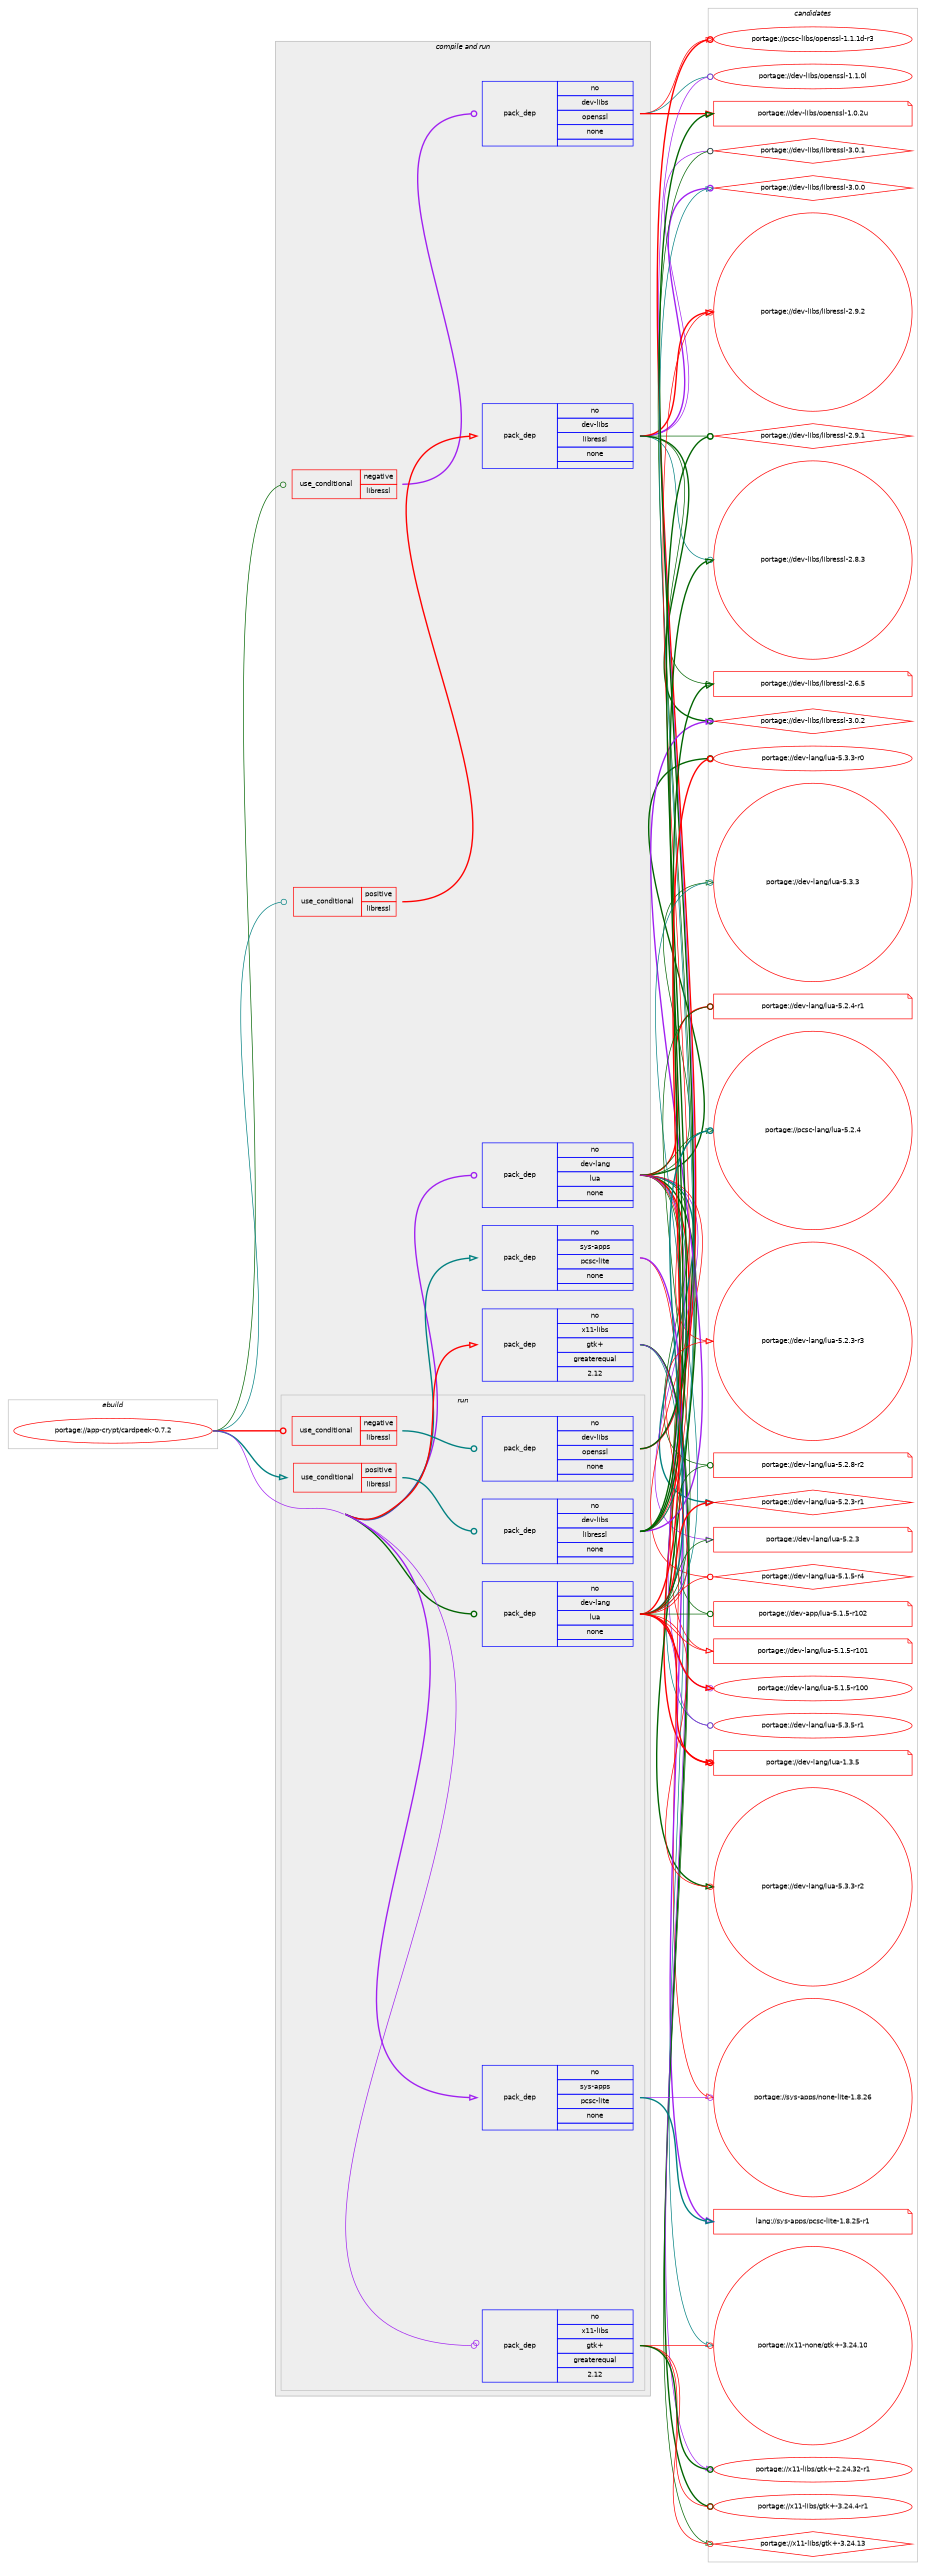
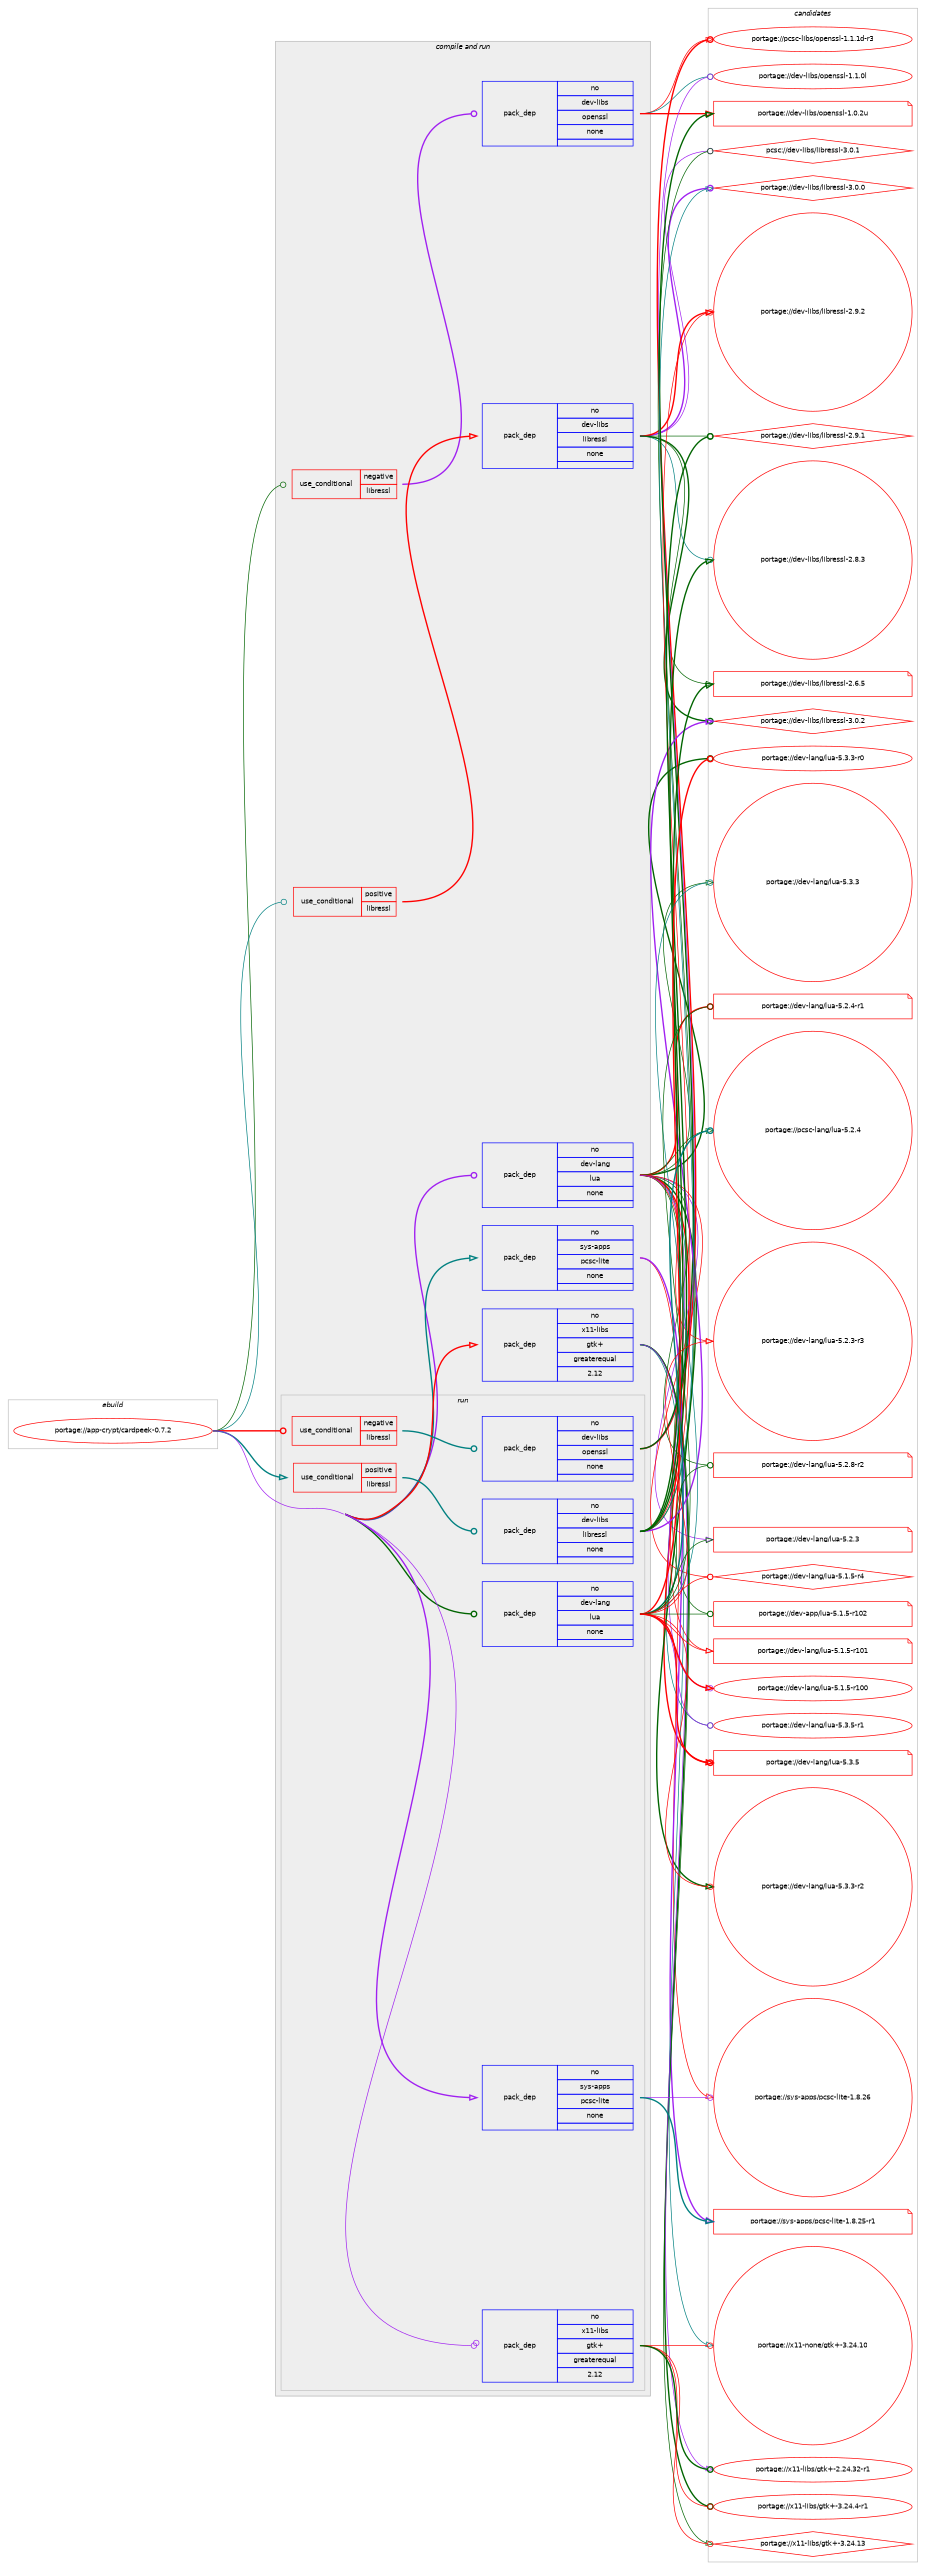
node "portage://dev-libs/libressl-3.0.1": label "portage://dev-libs/libressl-3.0.1" -> "pcsc://dev-libs/libressl-3.0.1"
node "portage://dev-lang/lua-5.2.3-r1": removed
node "portage://dev-lang/lua-1.3.5": label "portage://dev-lang/lua-1.3.5" -> "portage://dev-lang/lua-5.3.5"
node "portage://sys-apps/none-lite-1.8.26": label "portage://sys-apps/none-lite-1.8.26" -> "portage://sys-apps/pcsc-lite-1.8.26"
node "lang://sys-apps/pcsc-lite-1.8.25-r1": label "lang://sys-apps/pcsc-lite-1.8.25-r1" -> "portage://sys-apps/pcsc-lite-1.8.25-r1"
